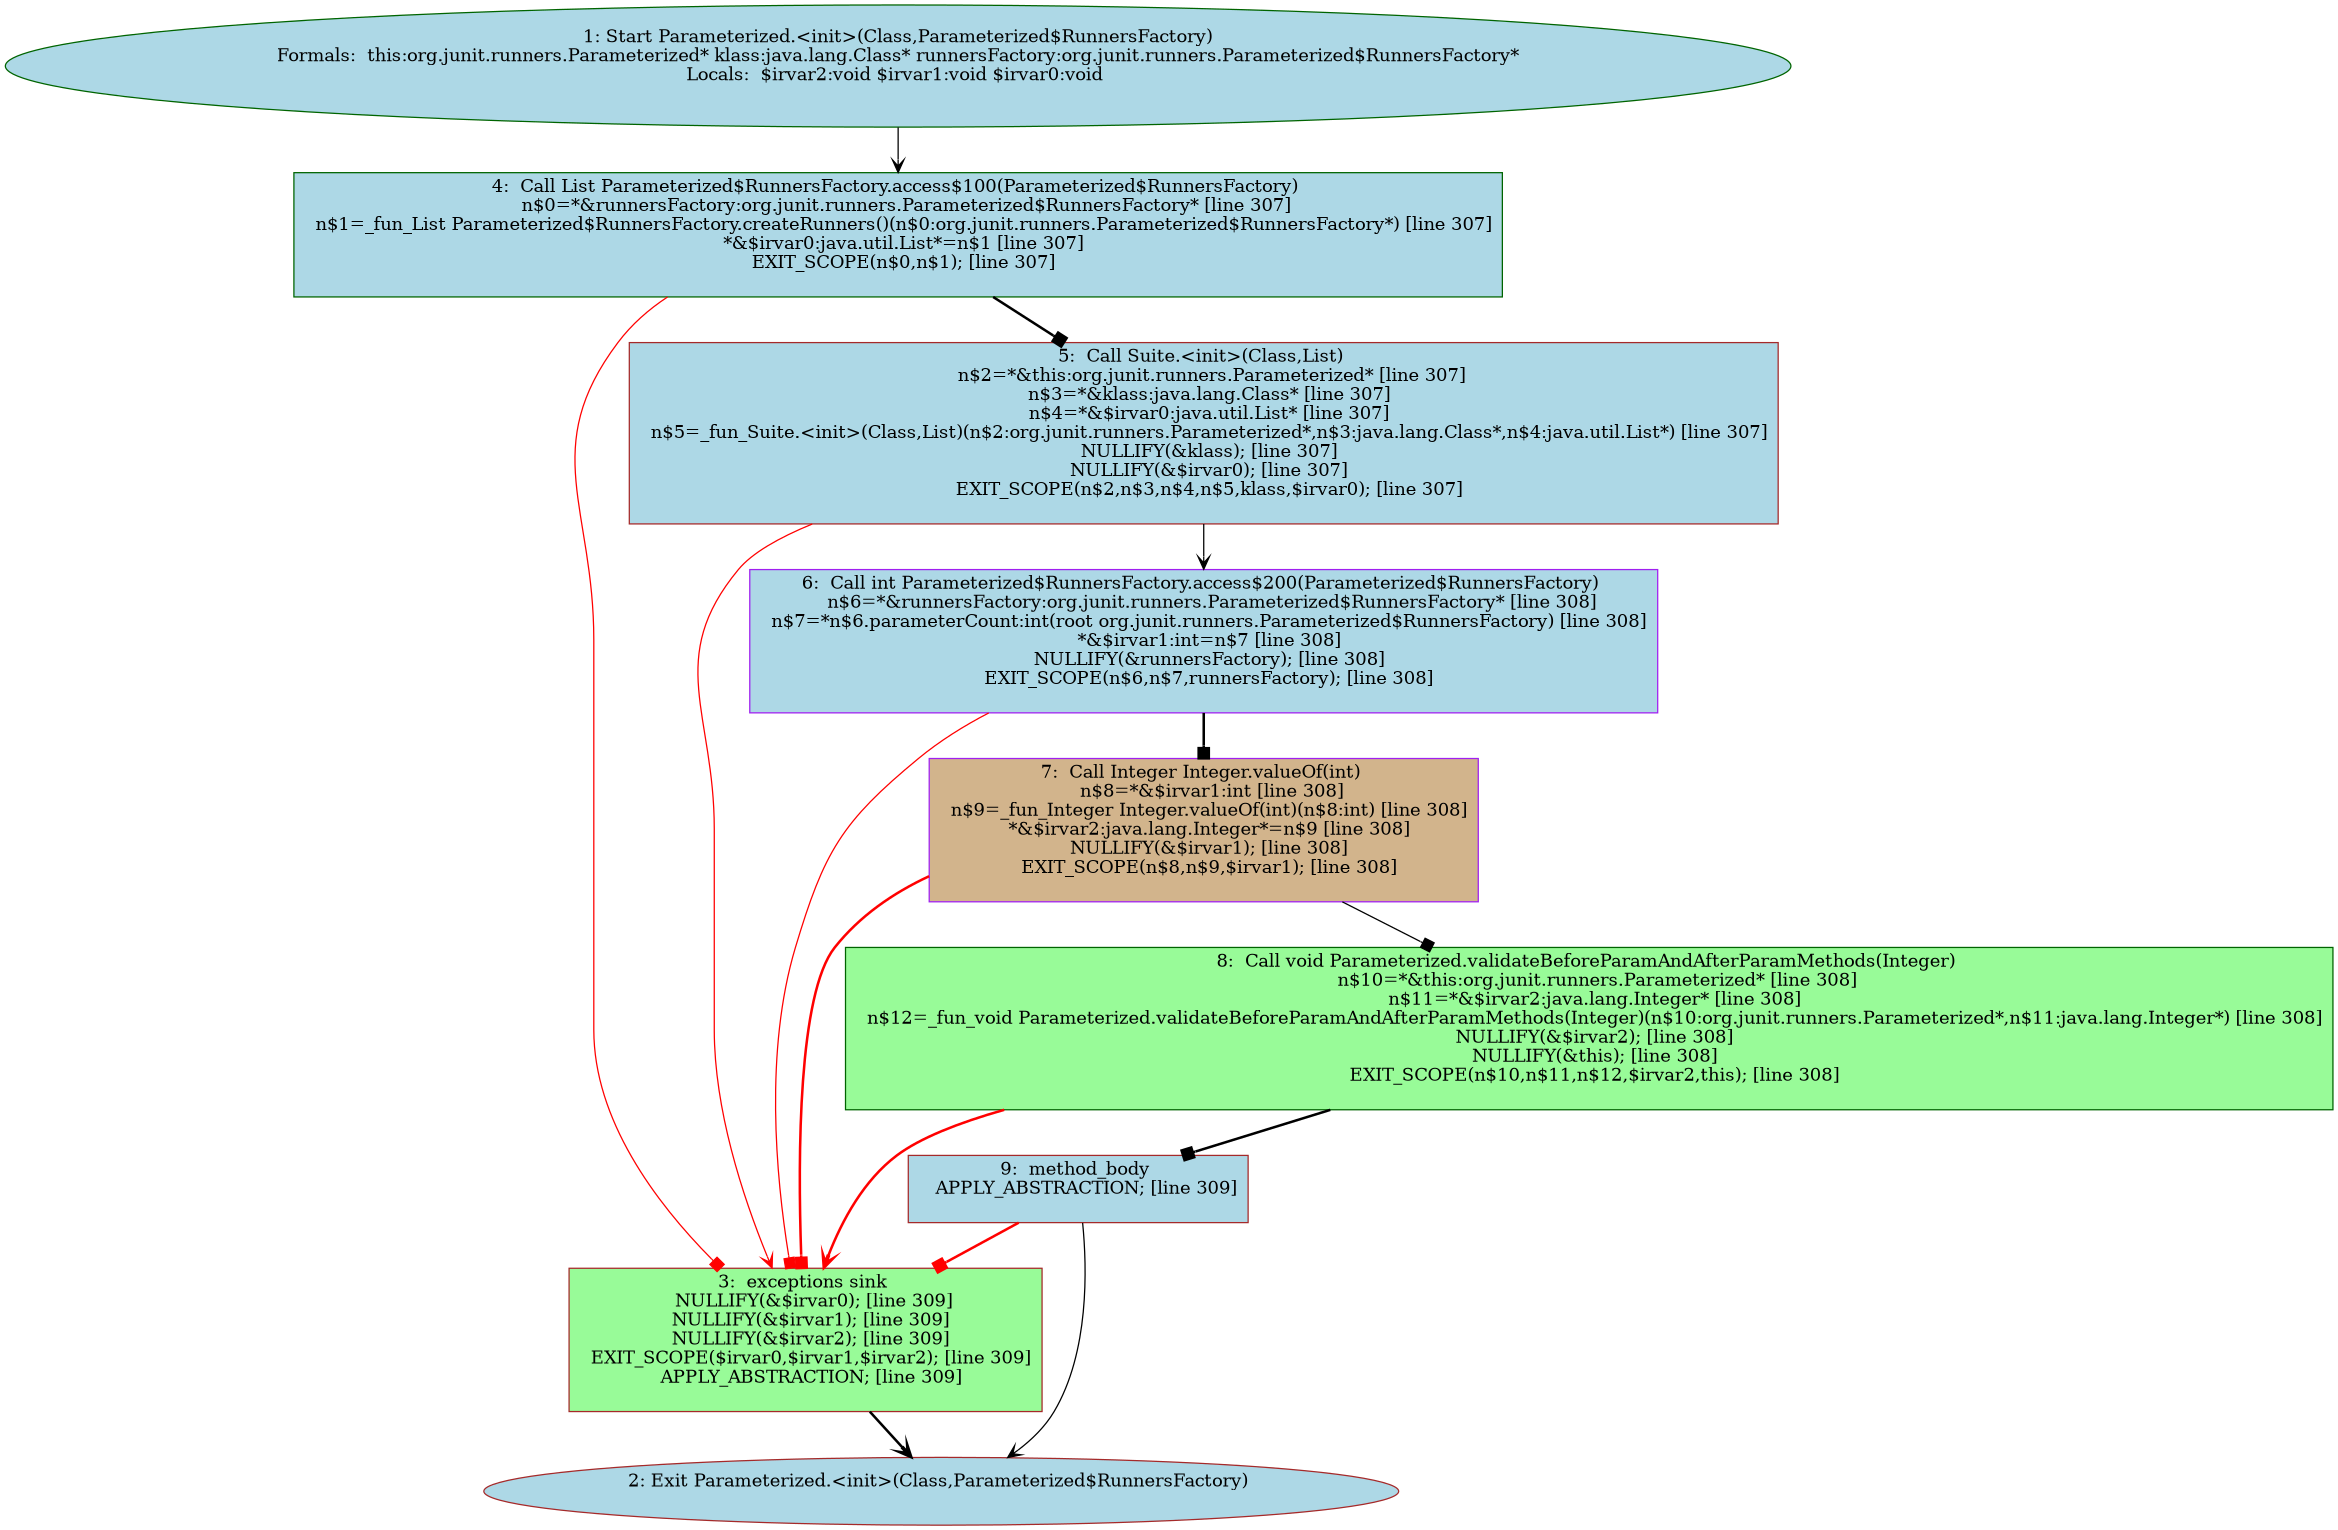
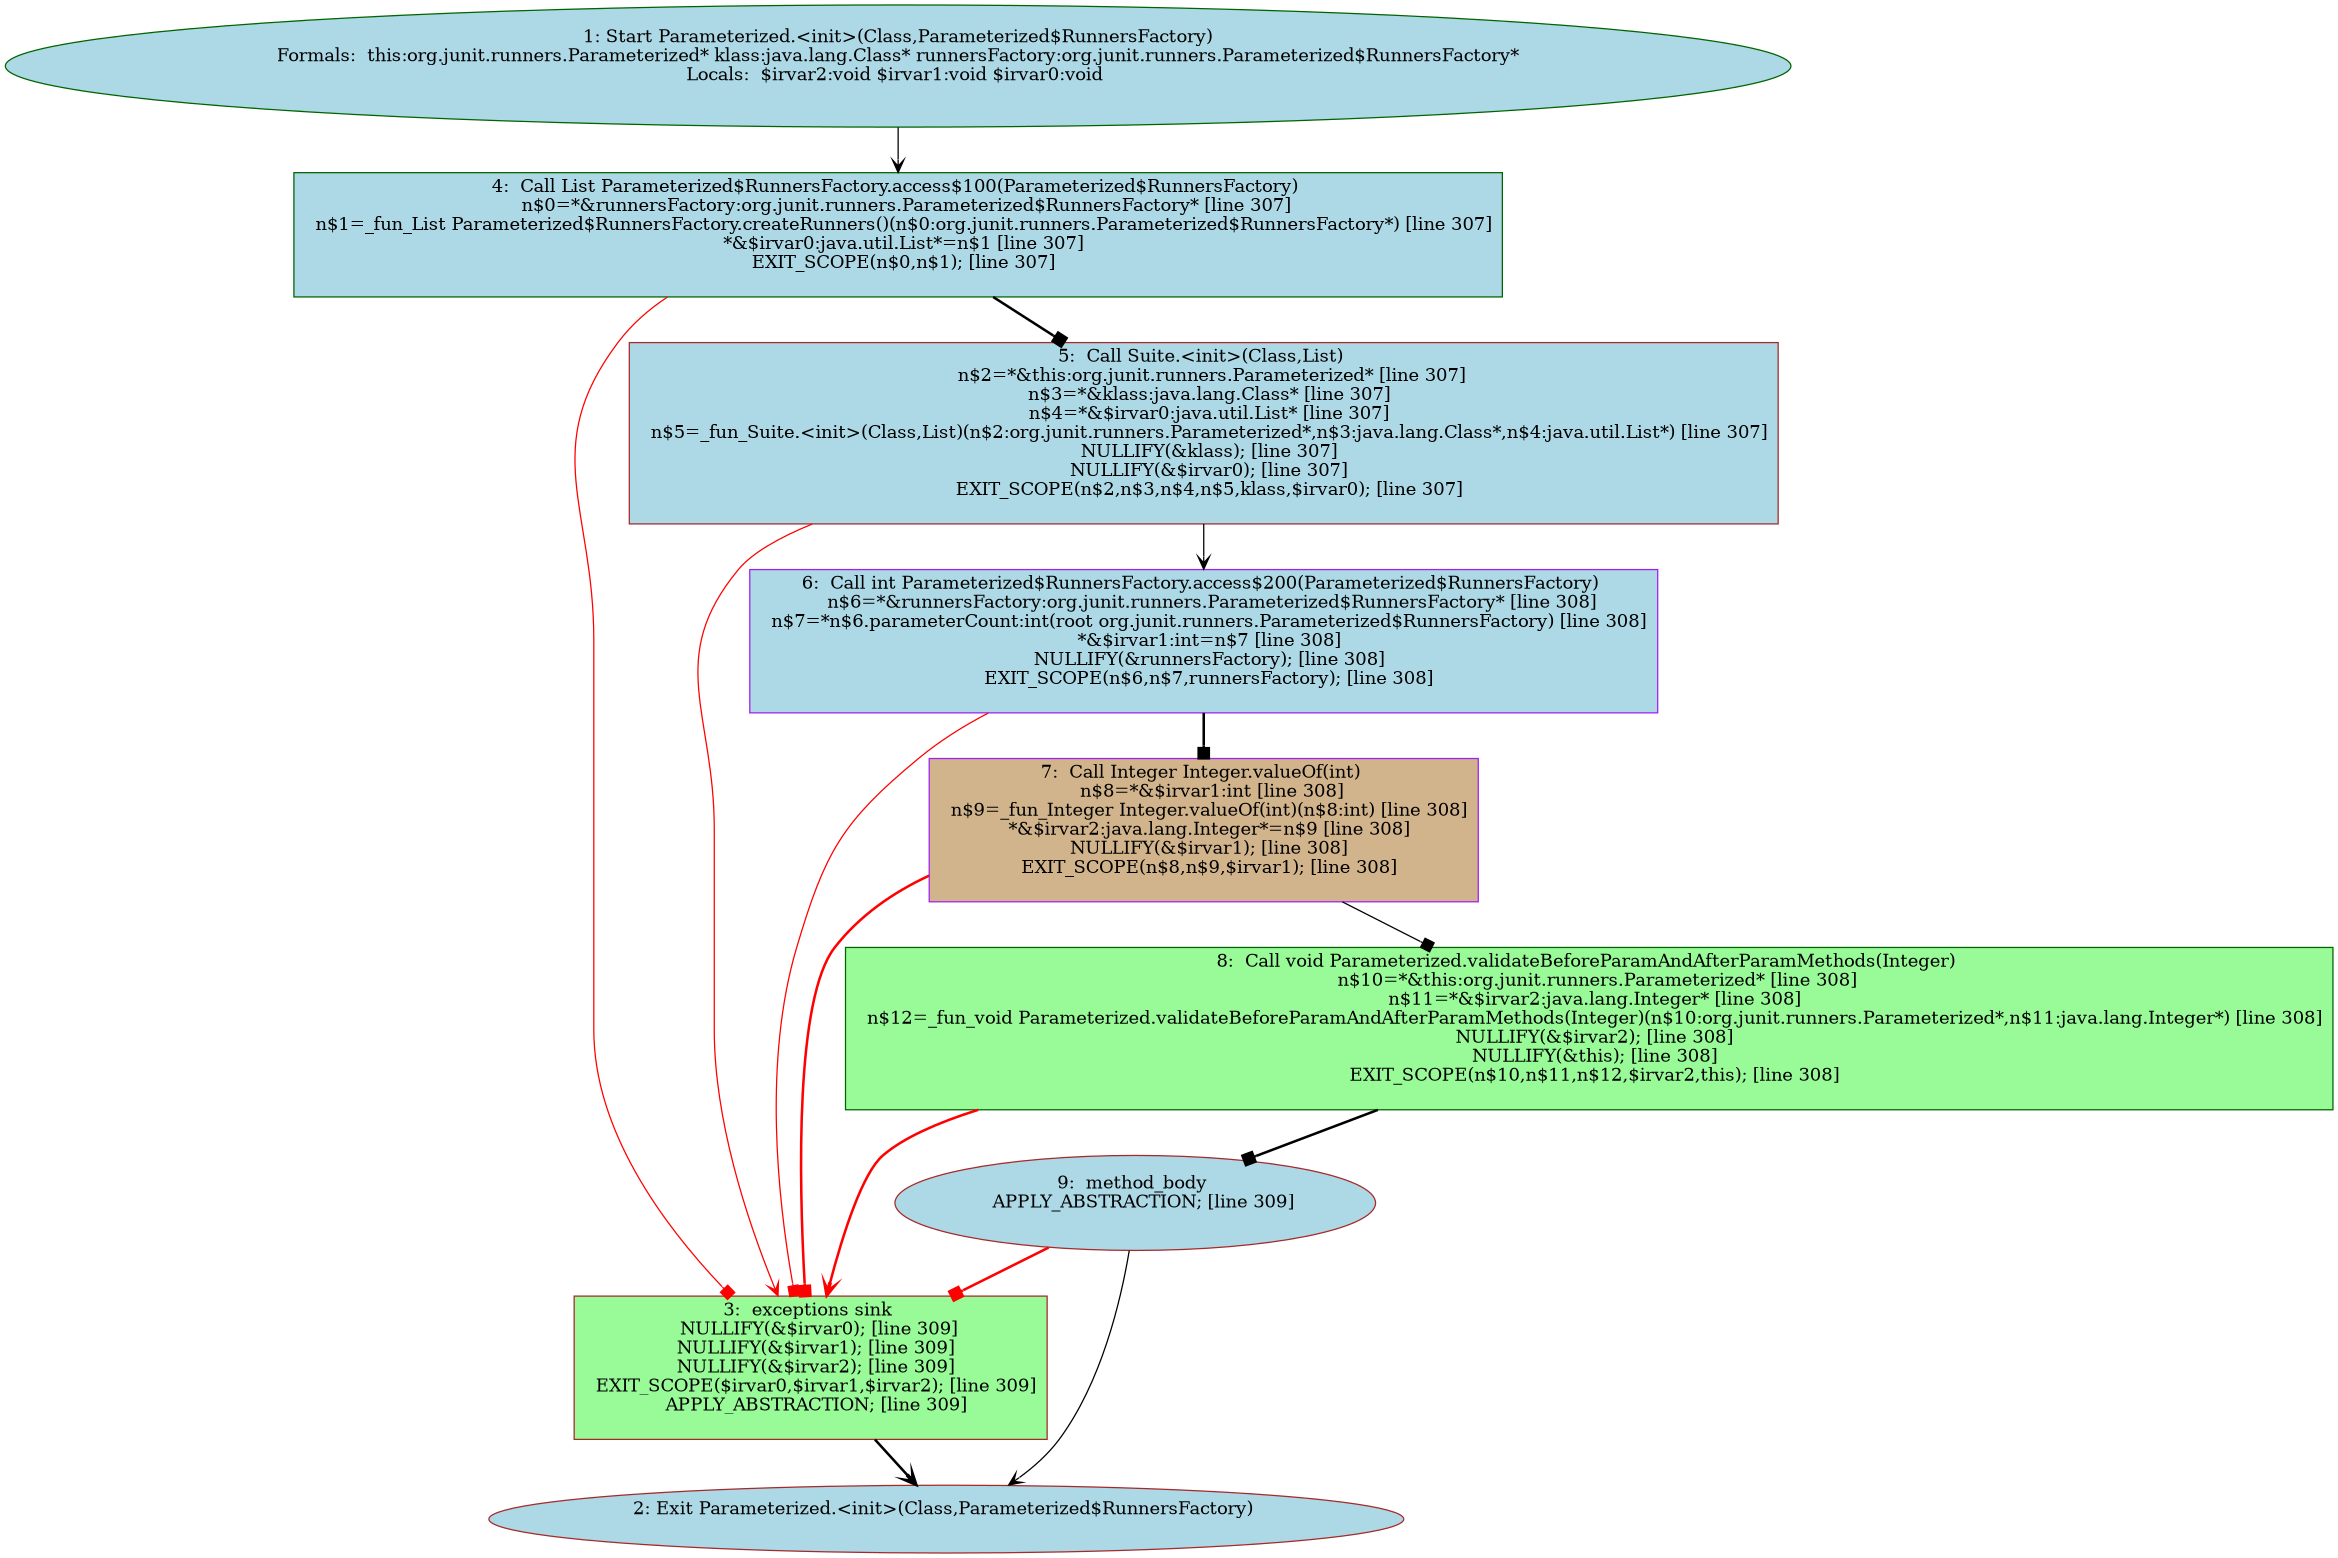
node "9:  method_body APPLY_ABSTRACTION; [line 309]": shape box -> ellipse
